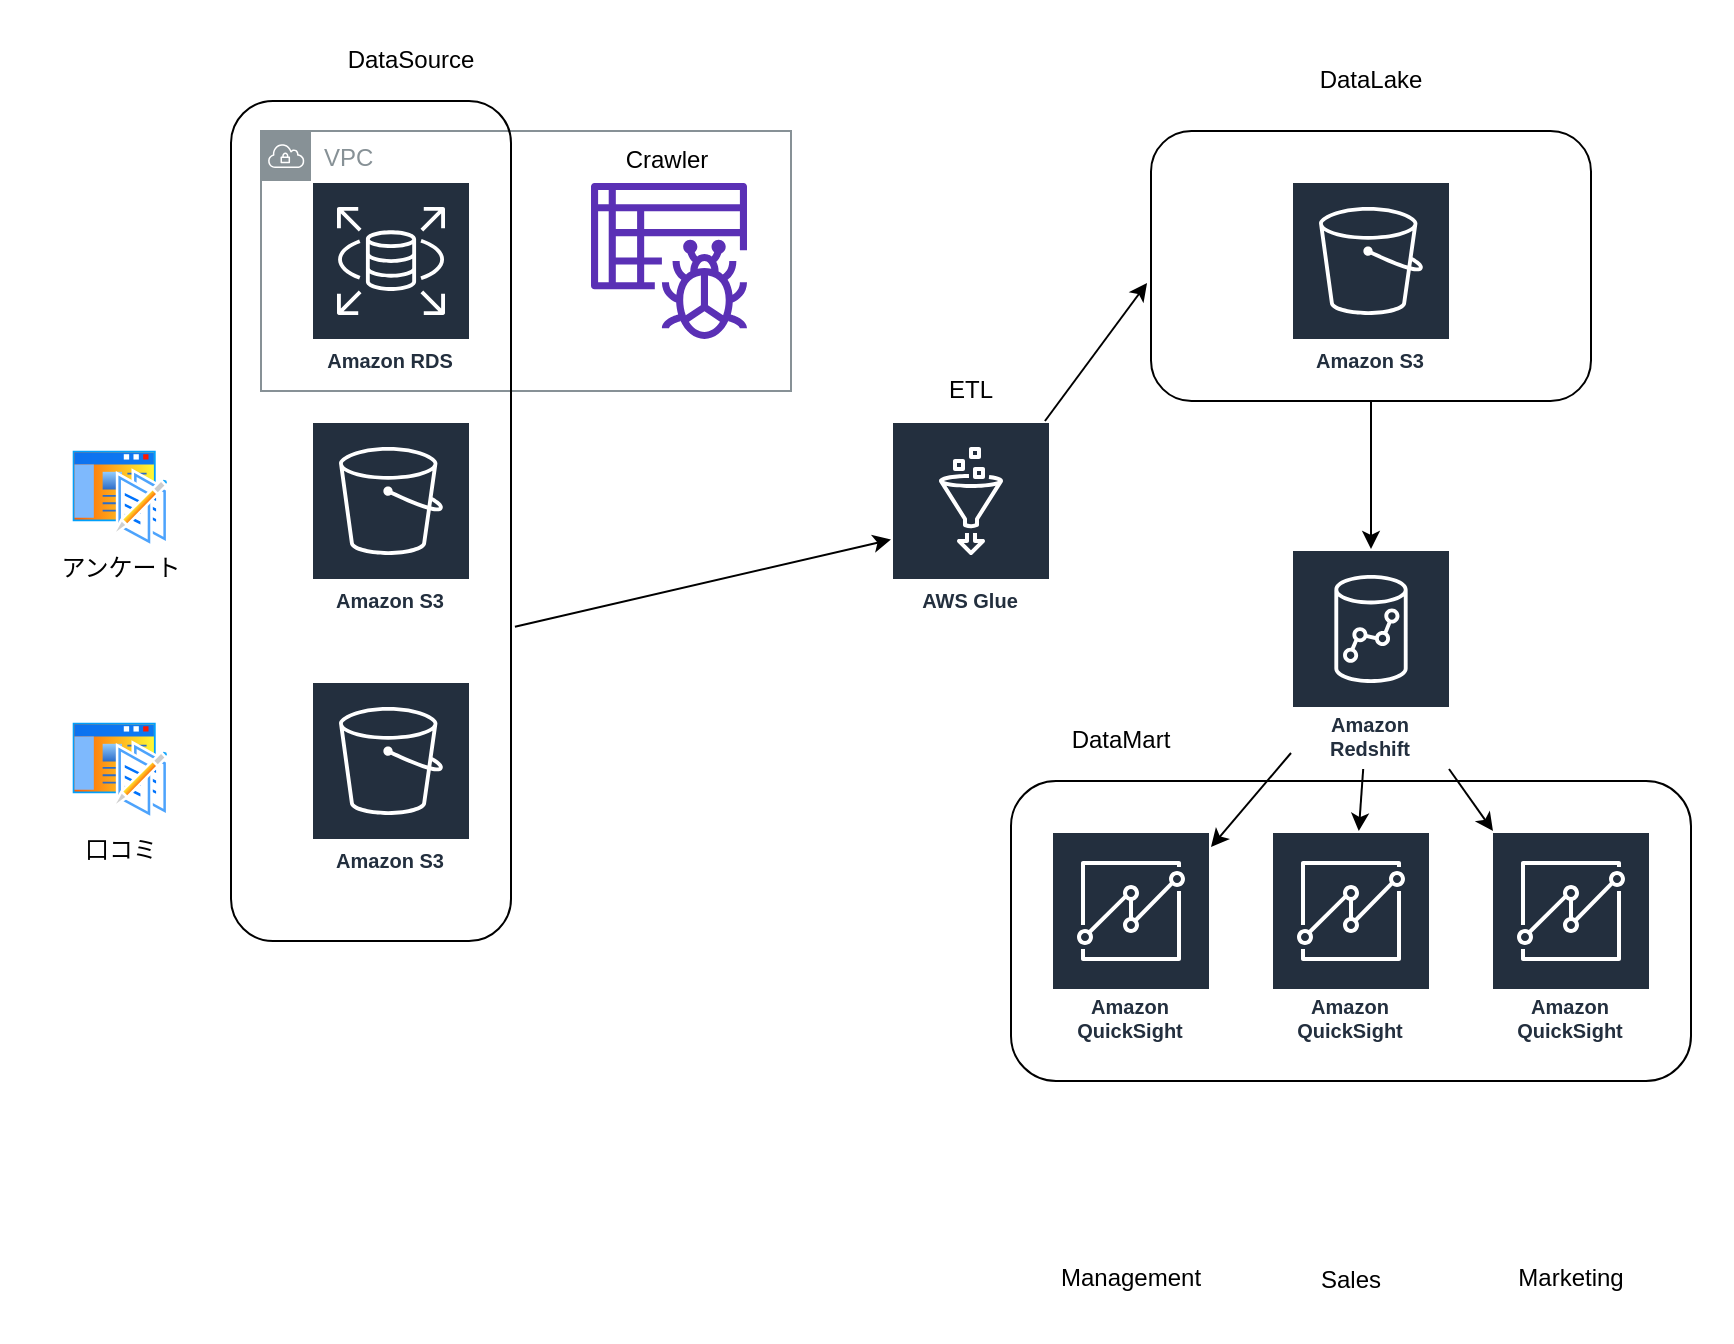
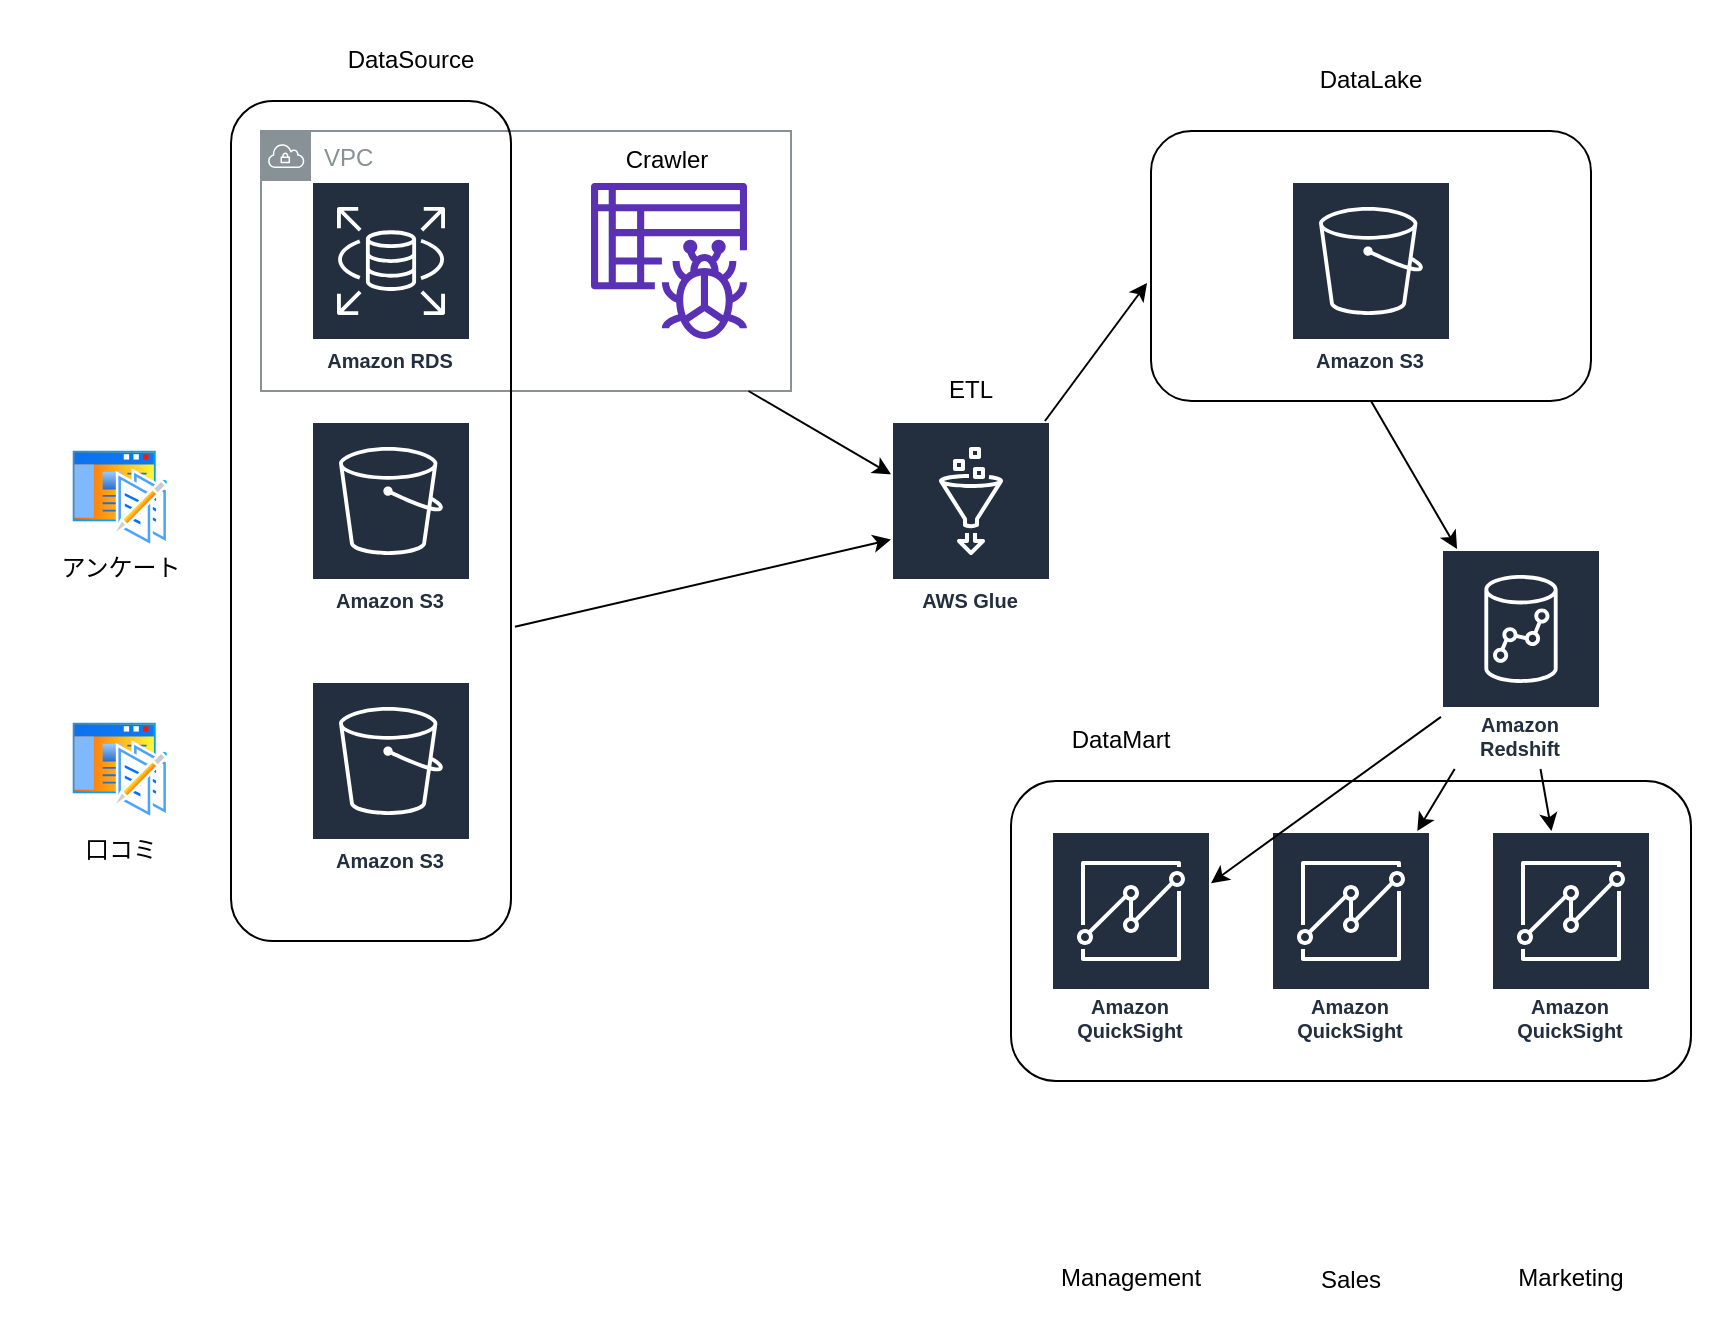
edge "VPC" -> "AWS Glue": added
node "Amazon Redshift": moved (1371, 659) -> (1521, 659)
